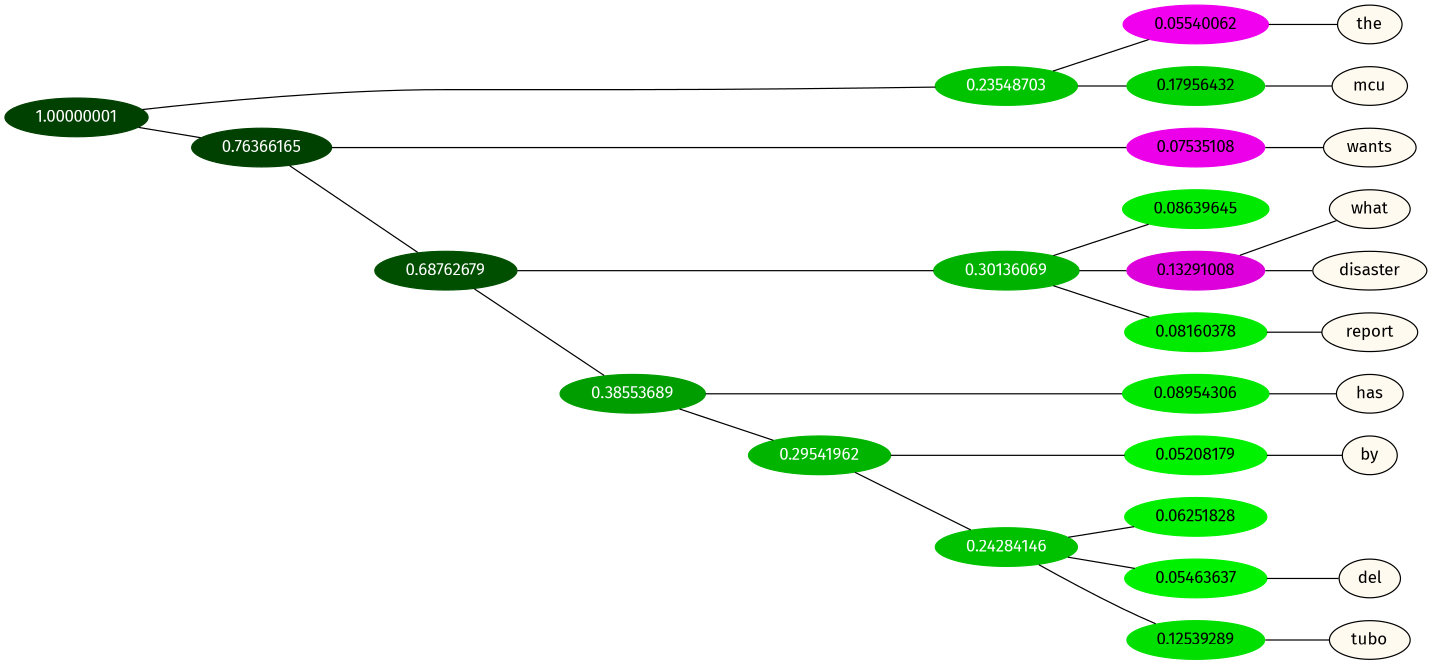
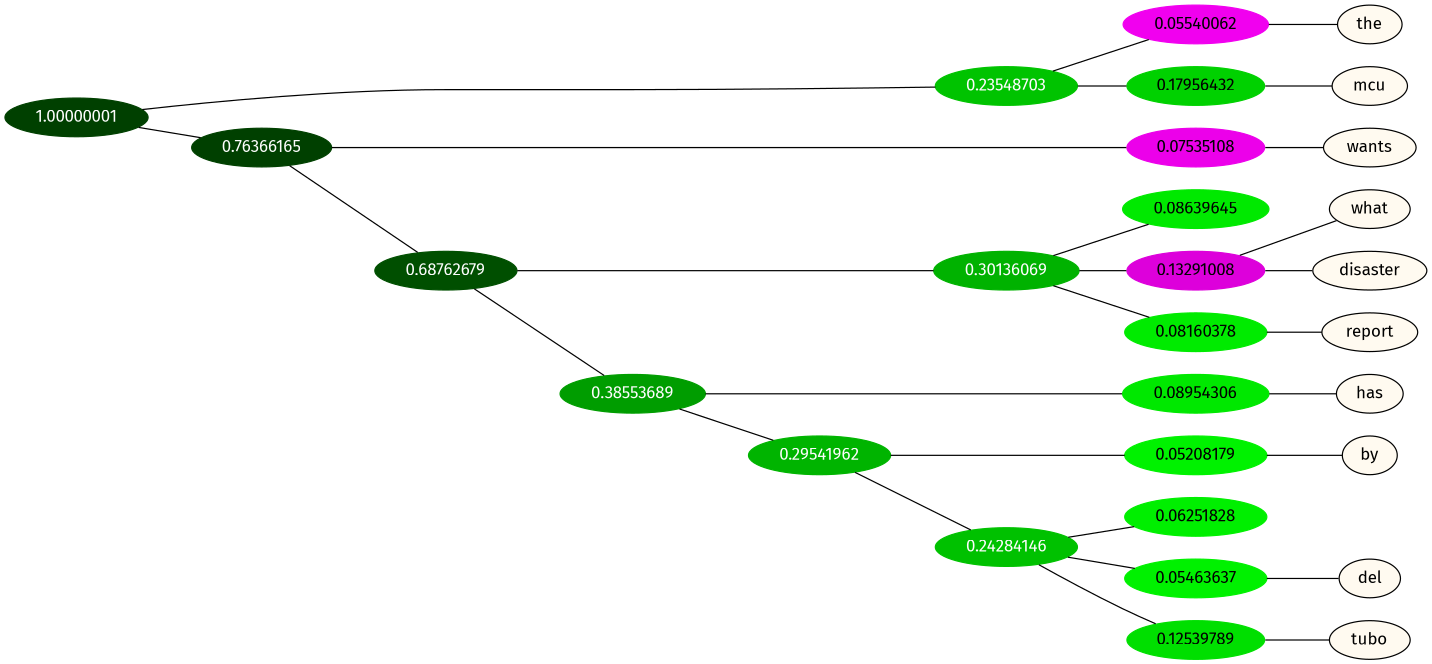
node "0.12539289": label "0.12539289" -> "0.12539789"
